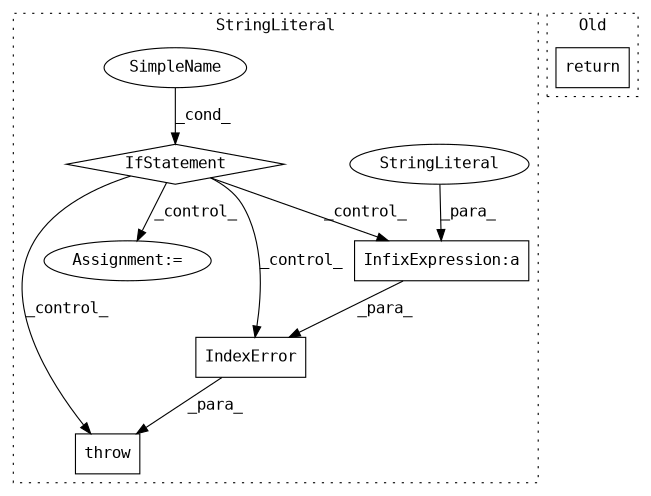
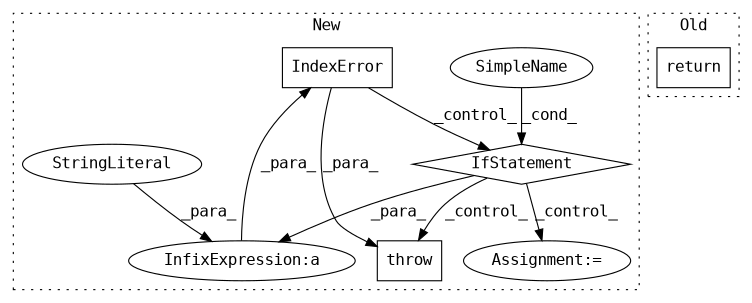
cluster "StringLiteral": label "StringLiteral" -> "New"
edge "IfStatement" -> "InfixExpression:a": label "_control_" -> "_para_"
edge "IfStatement" -> "IndexError": reversed
node "InfixExpression:a": shape box -> ellipse
